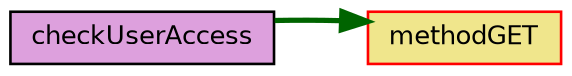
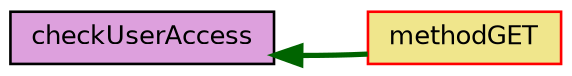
edge "checkUserAccess" -> "methodGET": reversed
